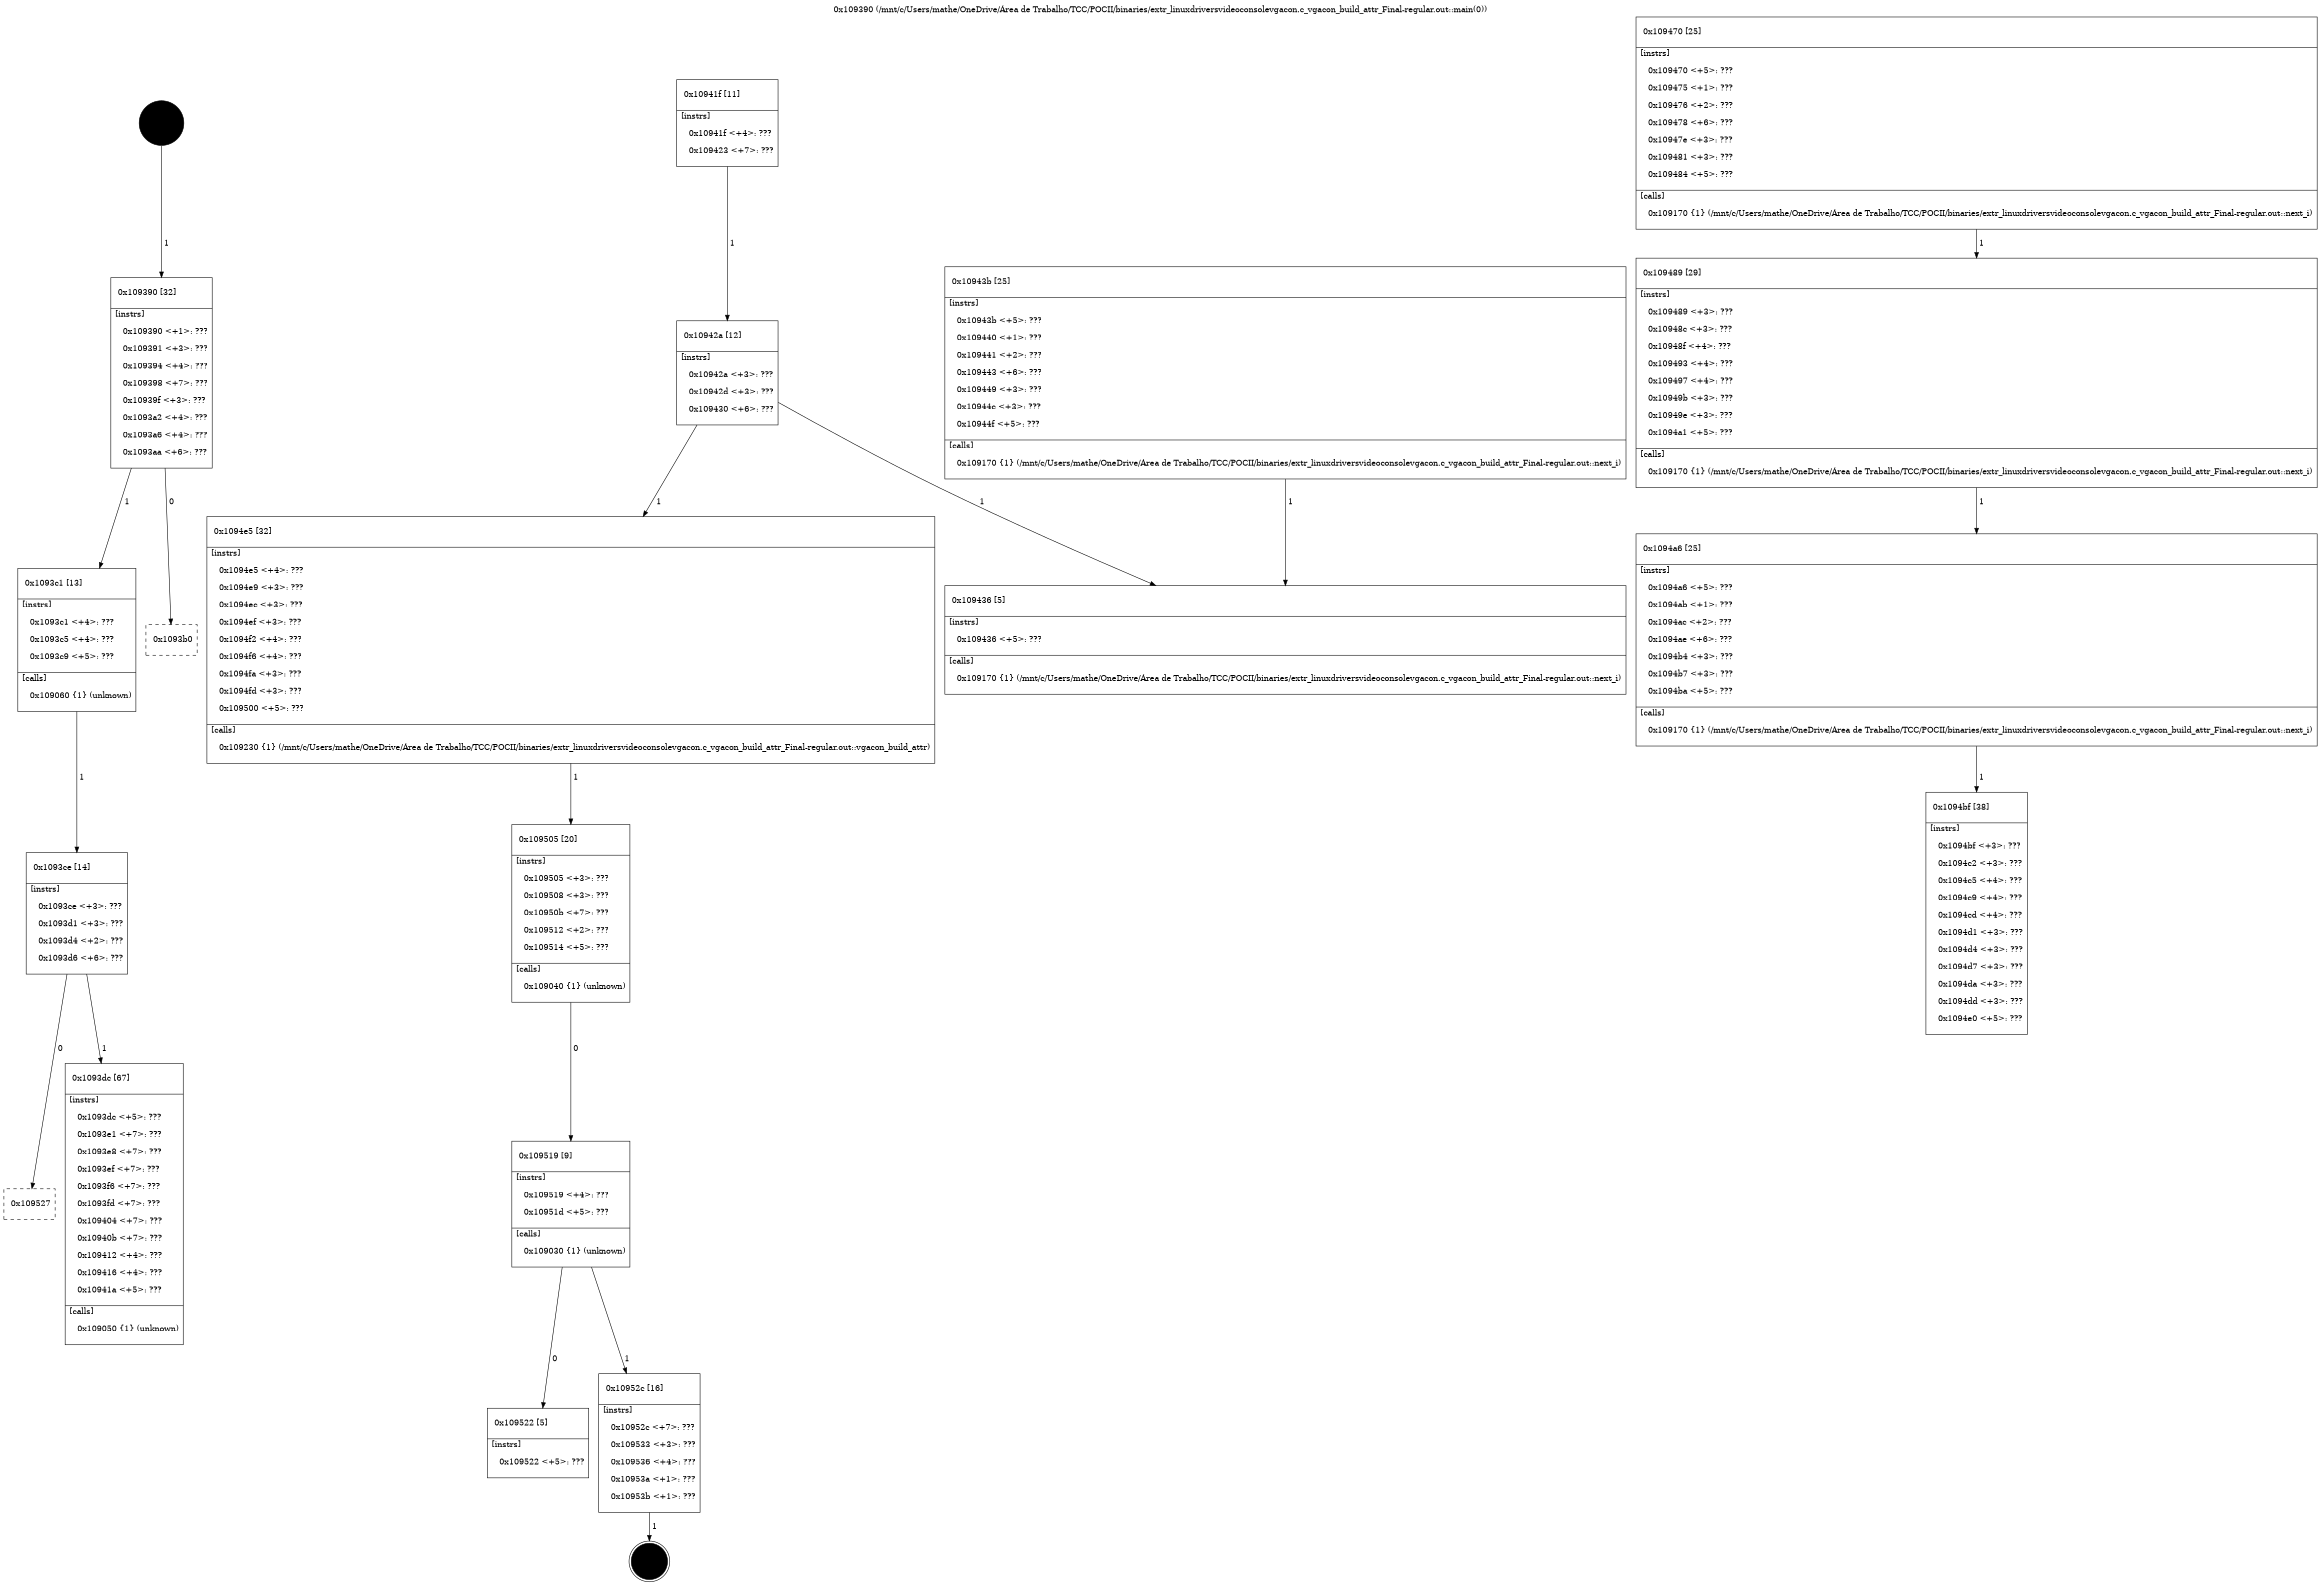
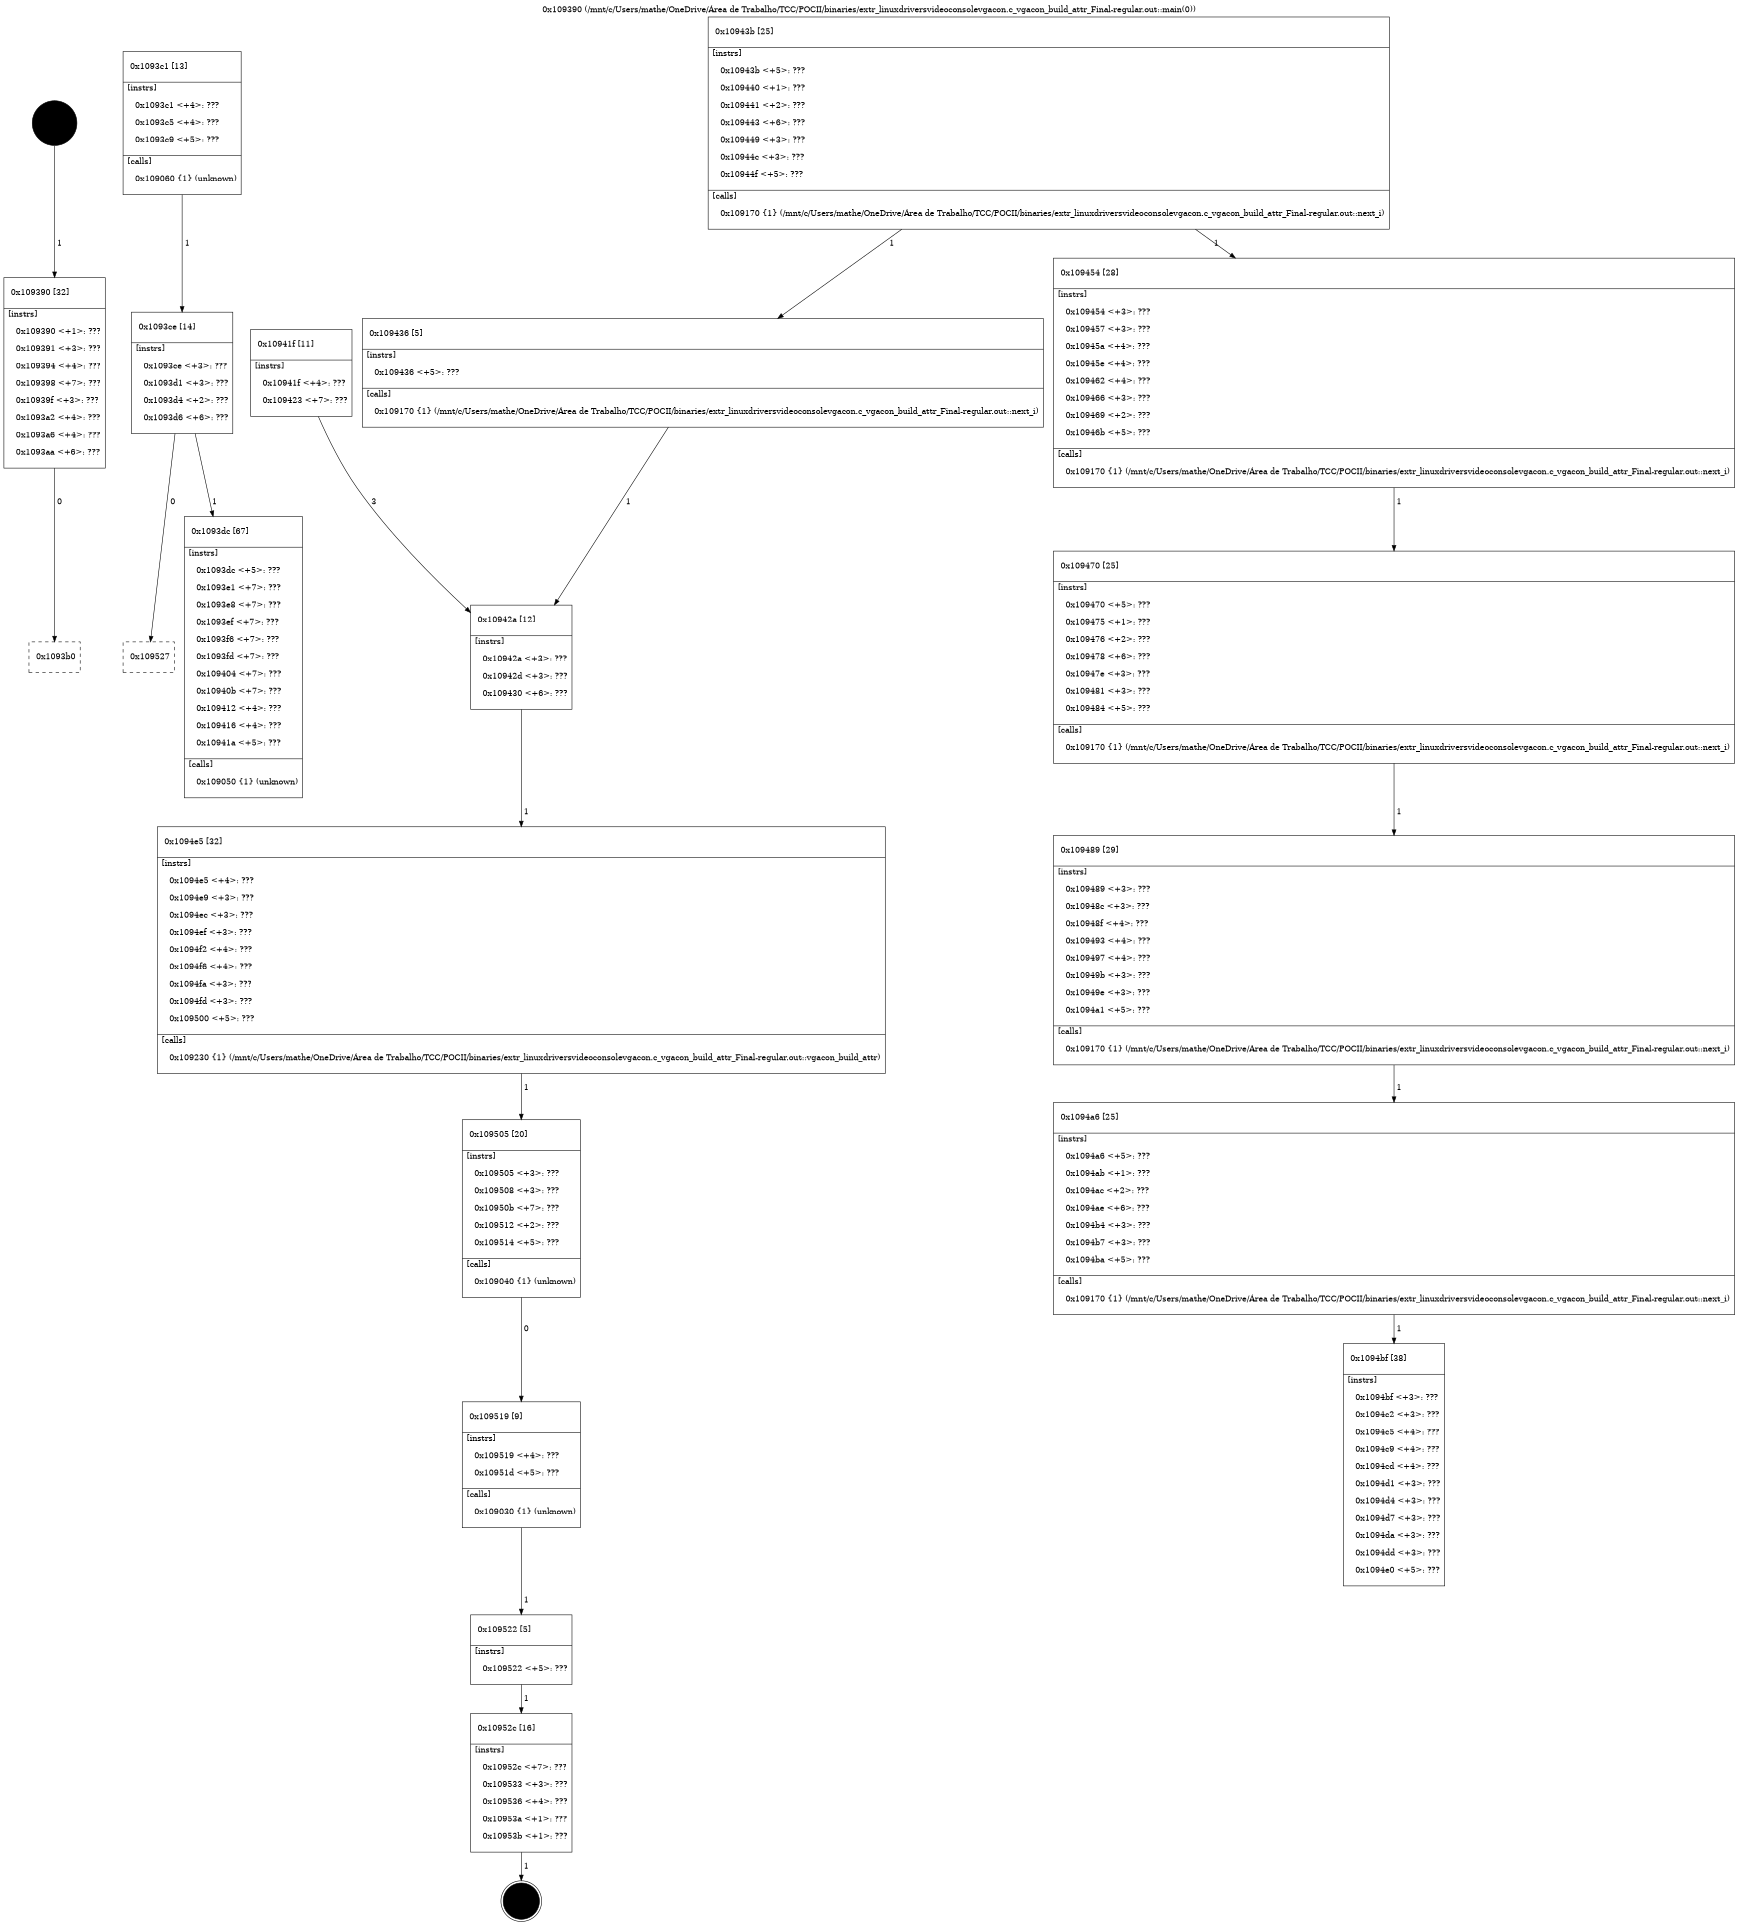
edge "0x10941f [11]" -> "0x10942a [12]": label " 1" -> " 3"
node "0x109454 [28]": added
edge "0x10942a [12]" -> "0x109436 [5]": reversed
edge "0x109390 [32]" -> "0x1093c1 [13]": removed, label "1"
edge "0x109519 [9]" -> "0x10952c [16]": now "0x109522 [5]" -> "0x10952c [16]"
edge "0x109519 [9]" -> "0x109522 [5]": label " 0" -> " 1"
